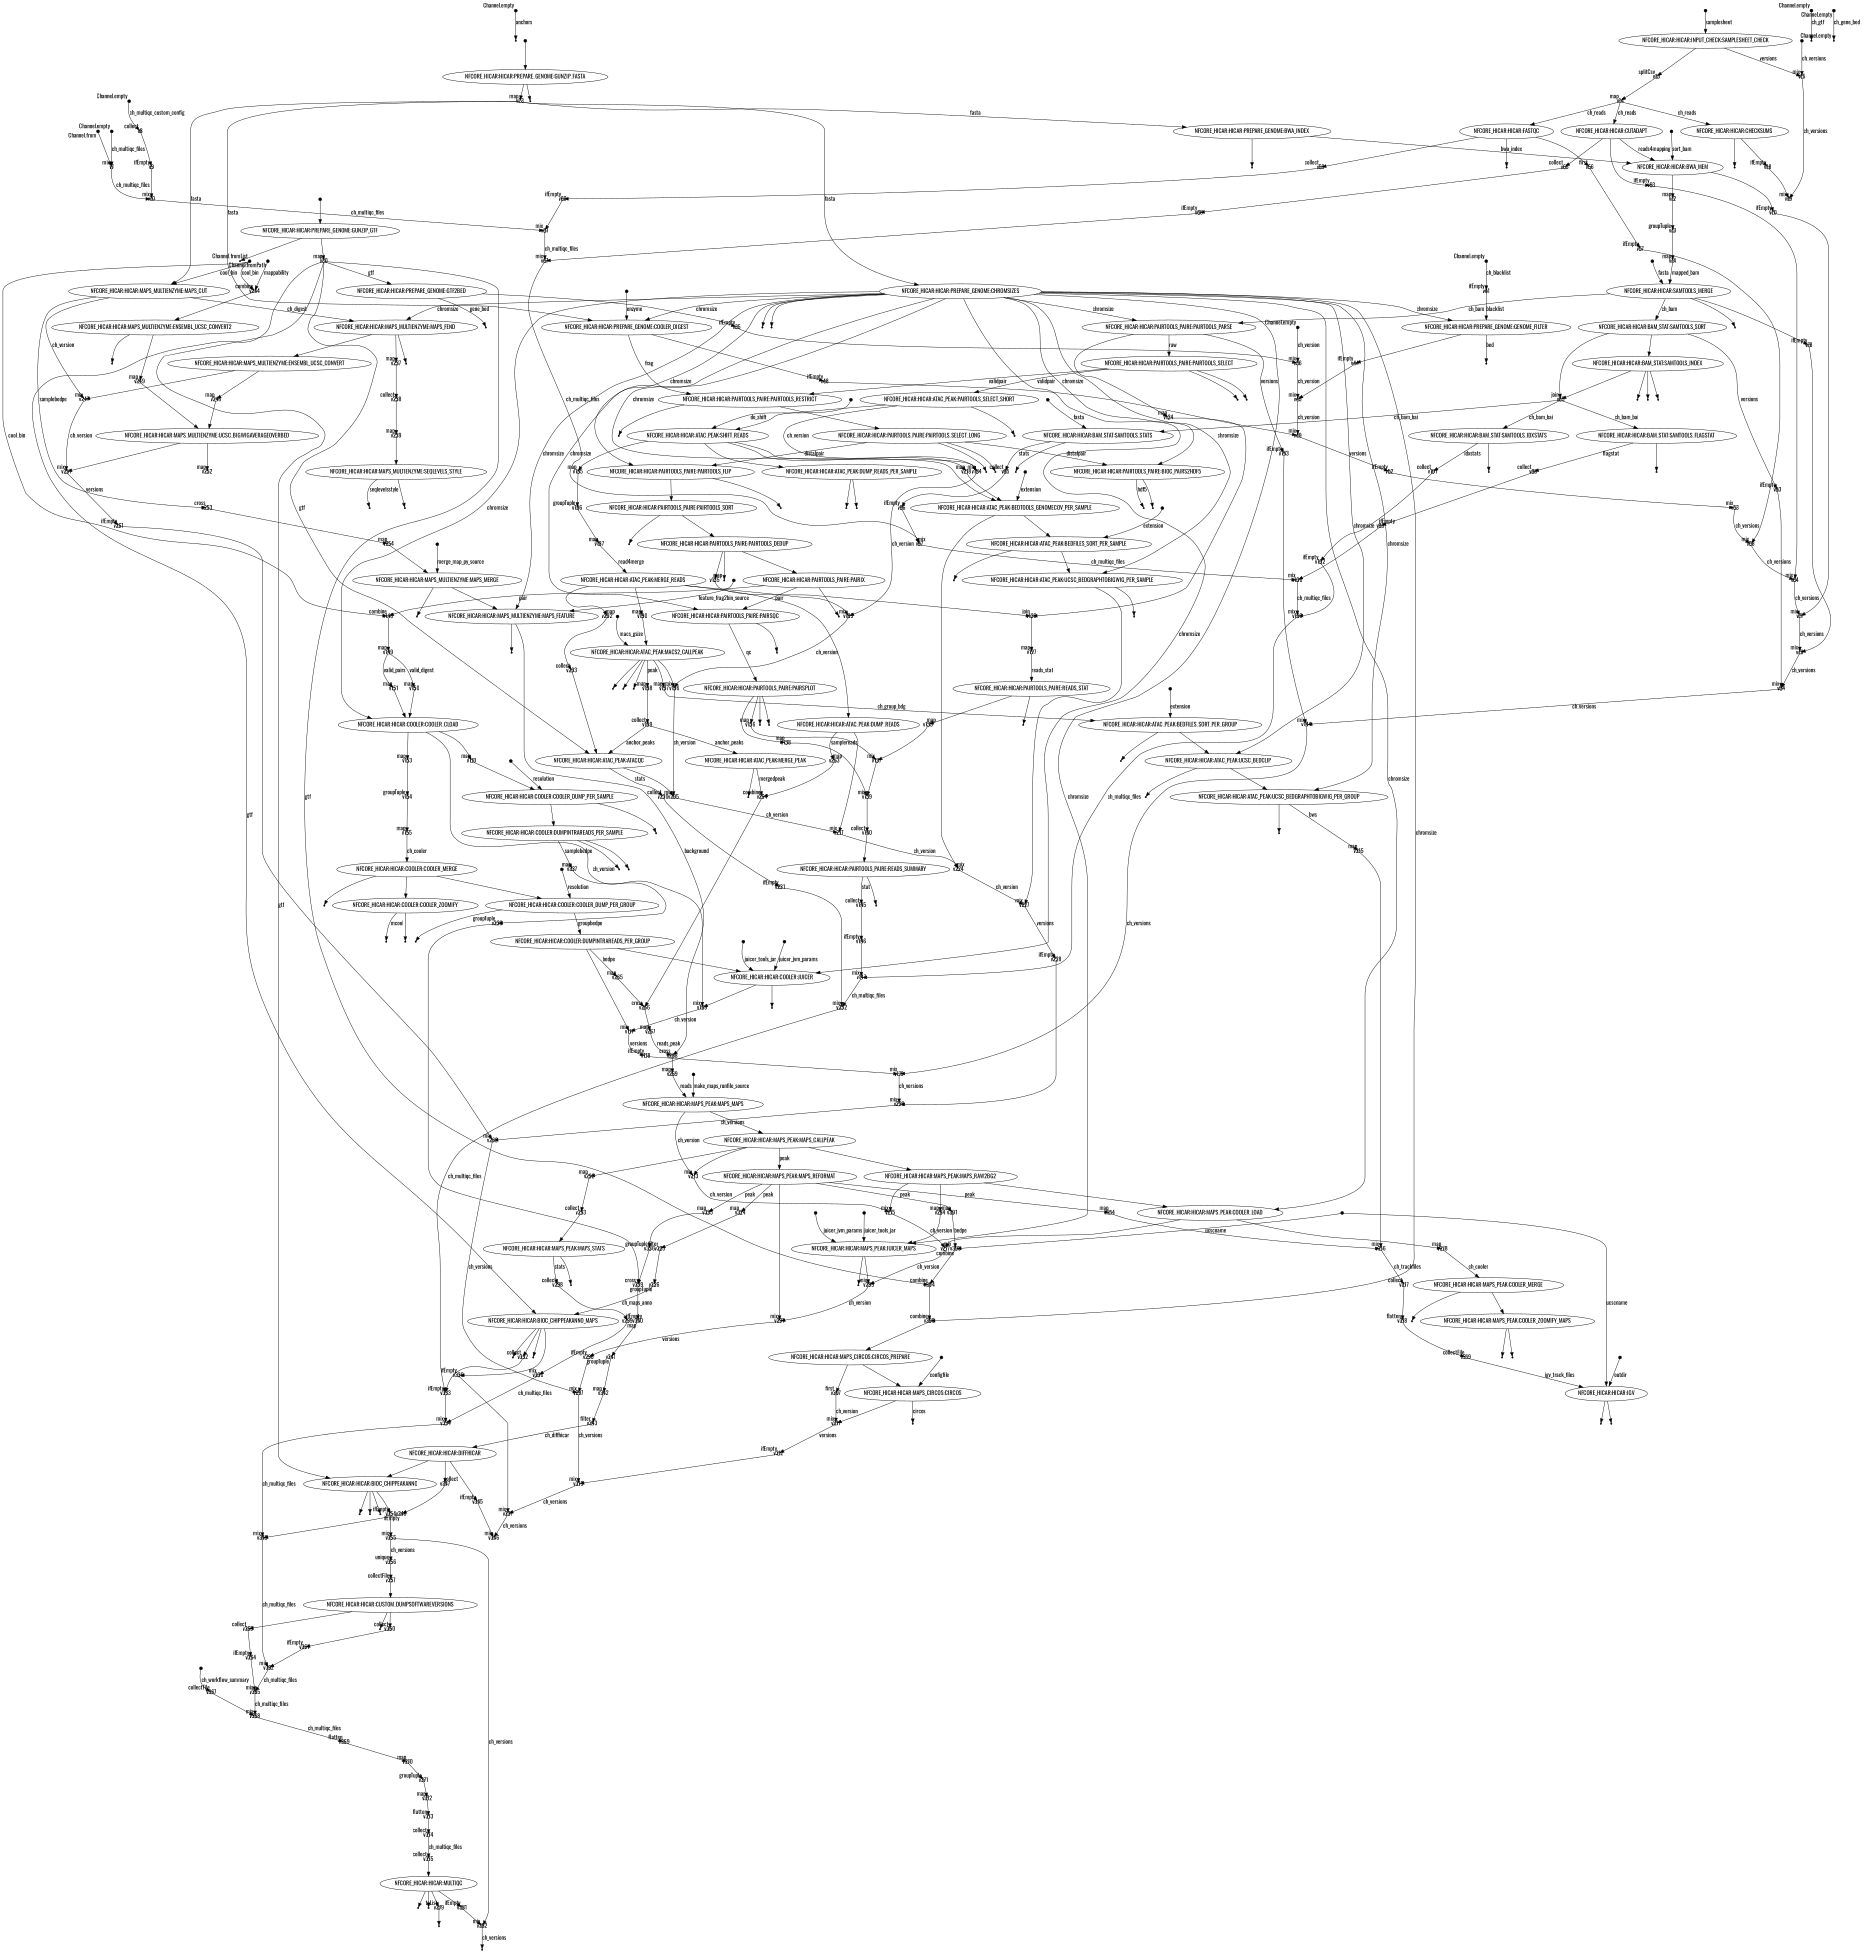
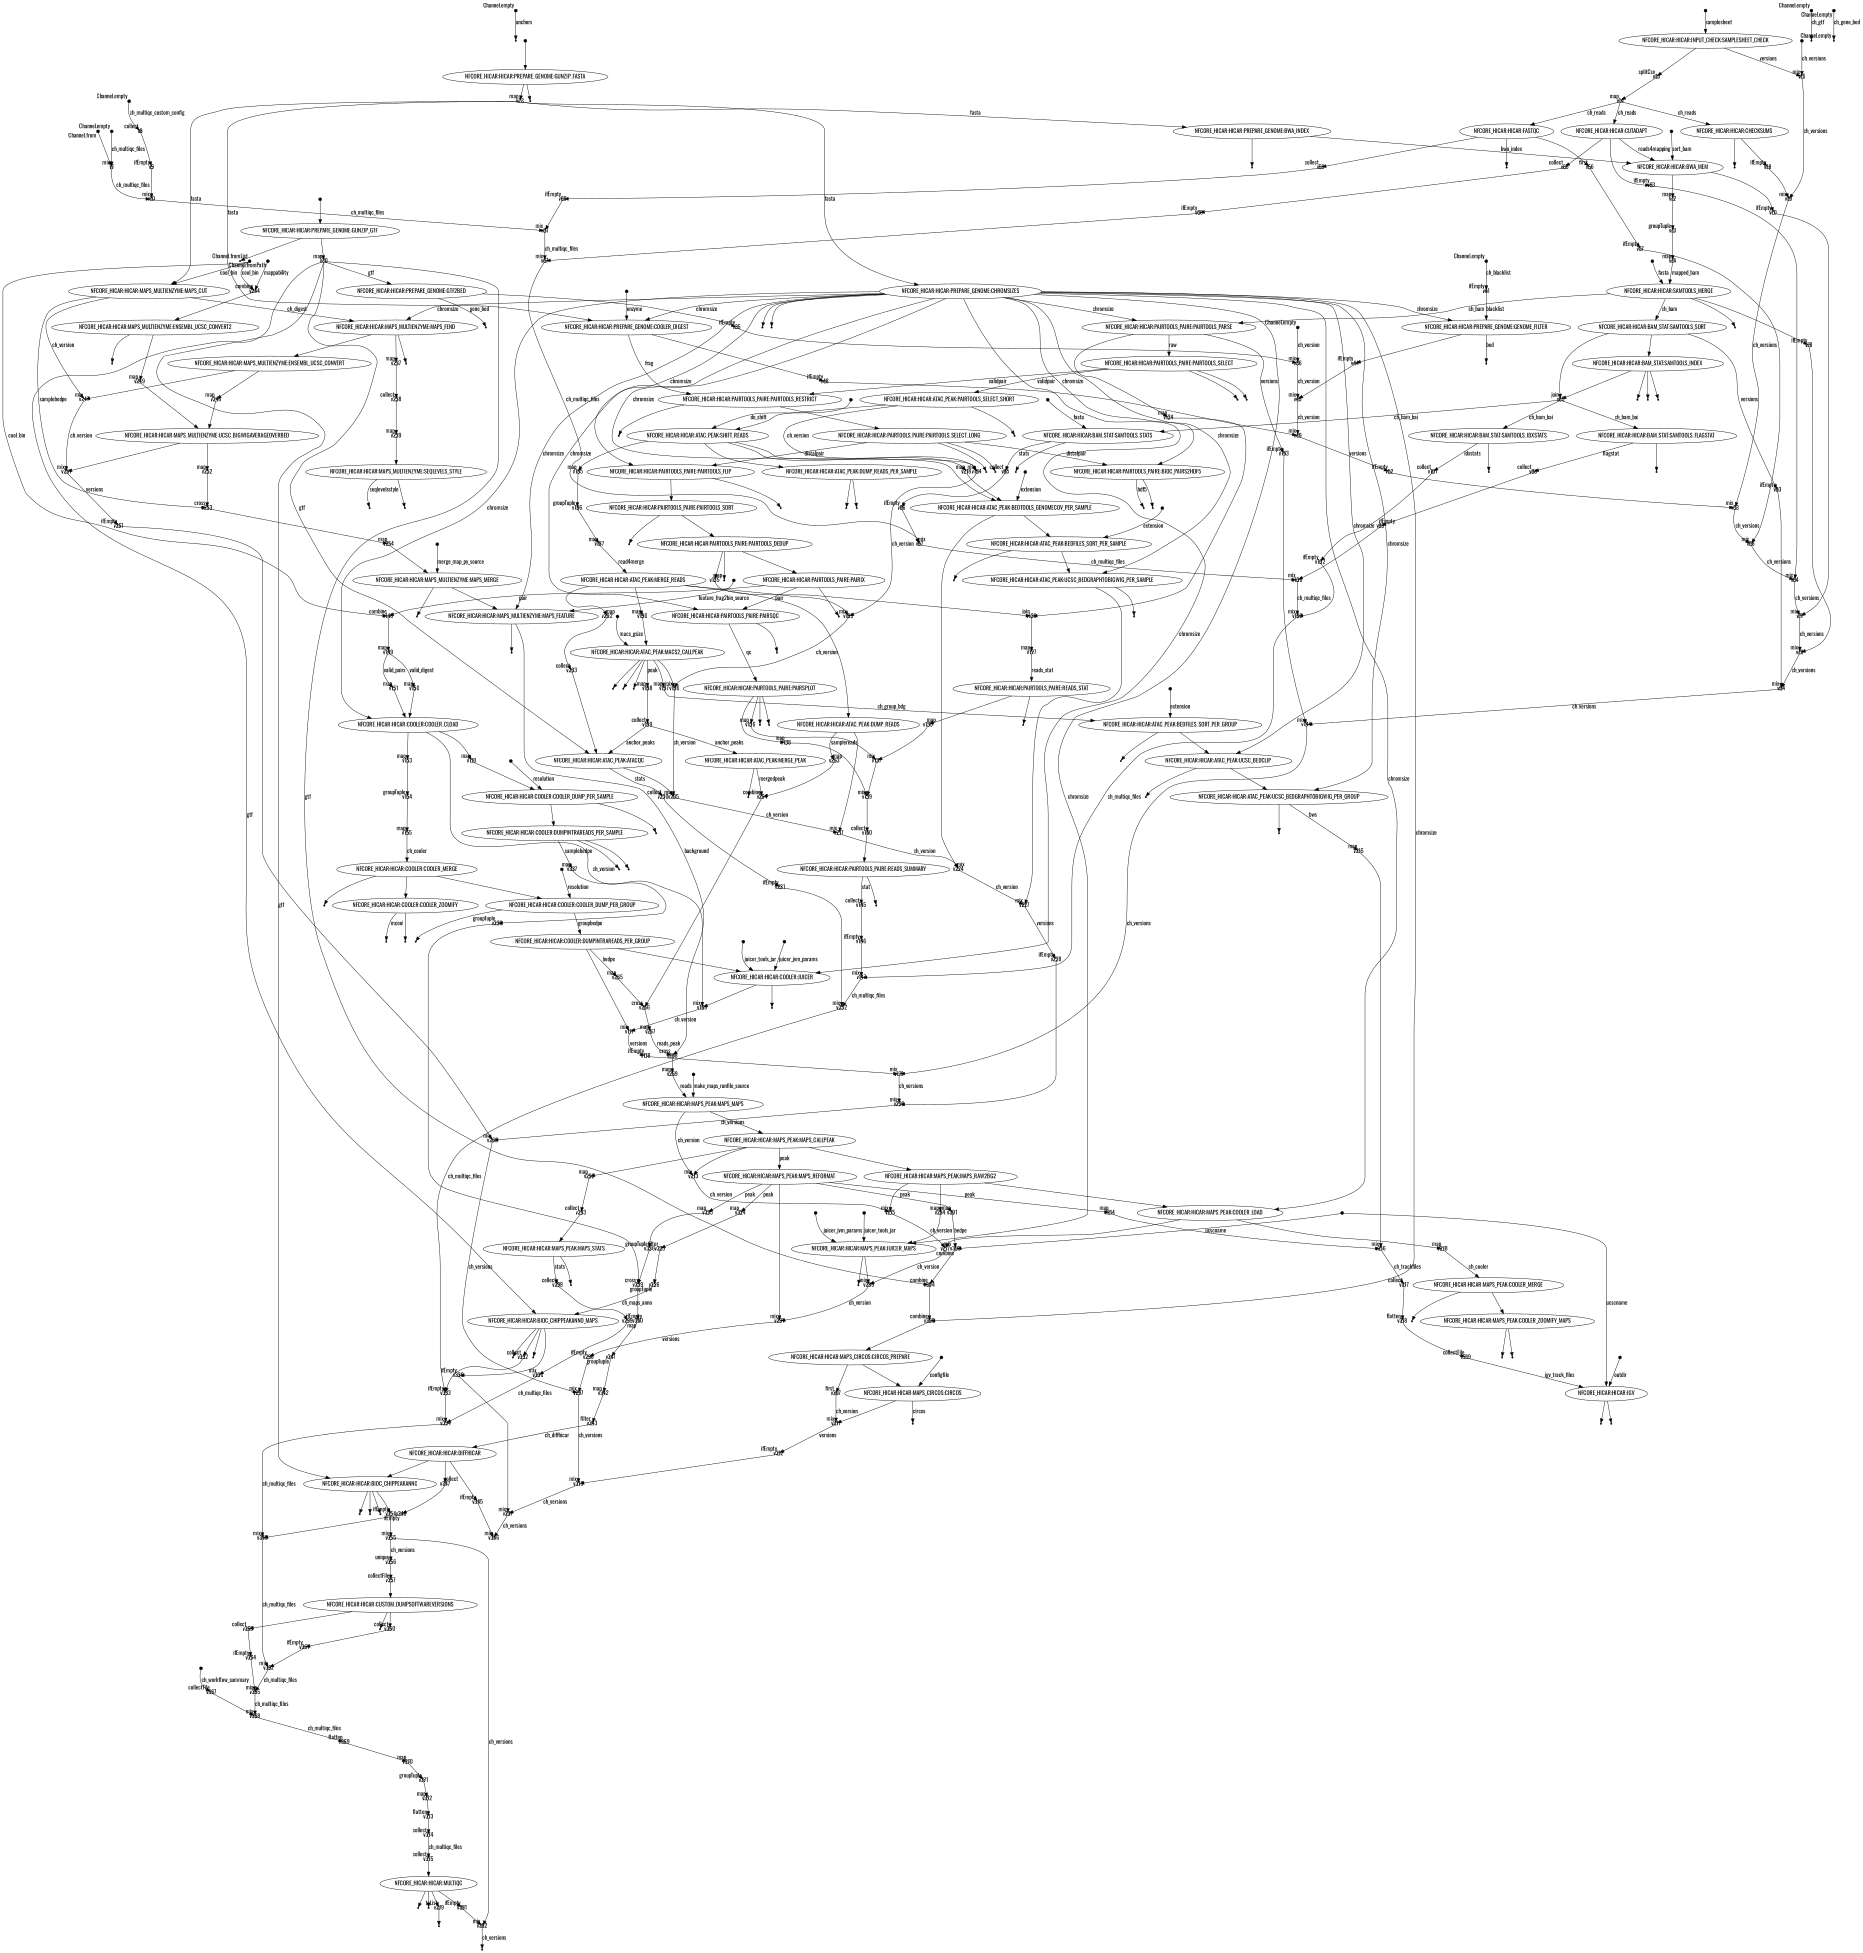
edge "v19 mix" -> "v53 mix": added, label "ch_versions"
edge "v252 map" -> "v253 cross": added
